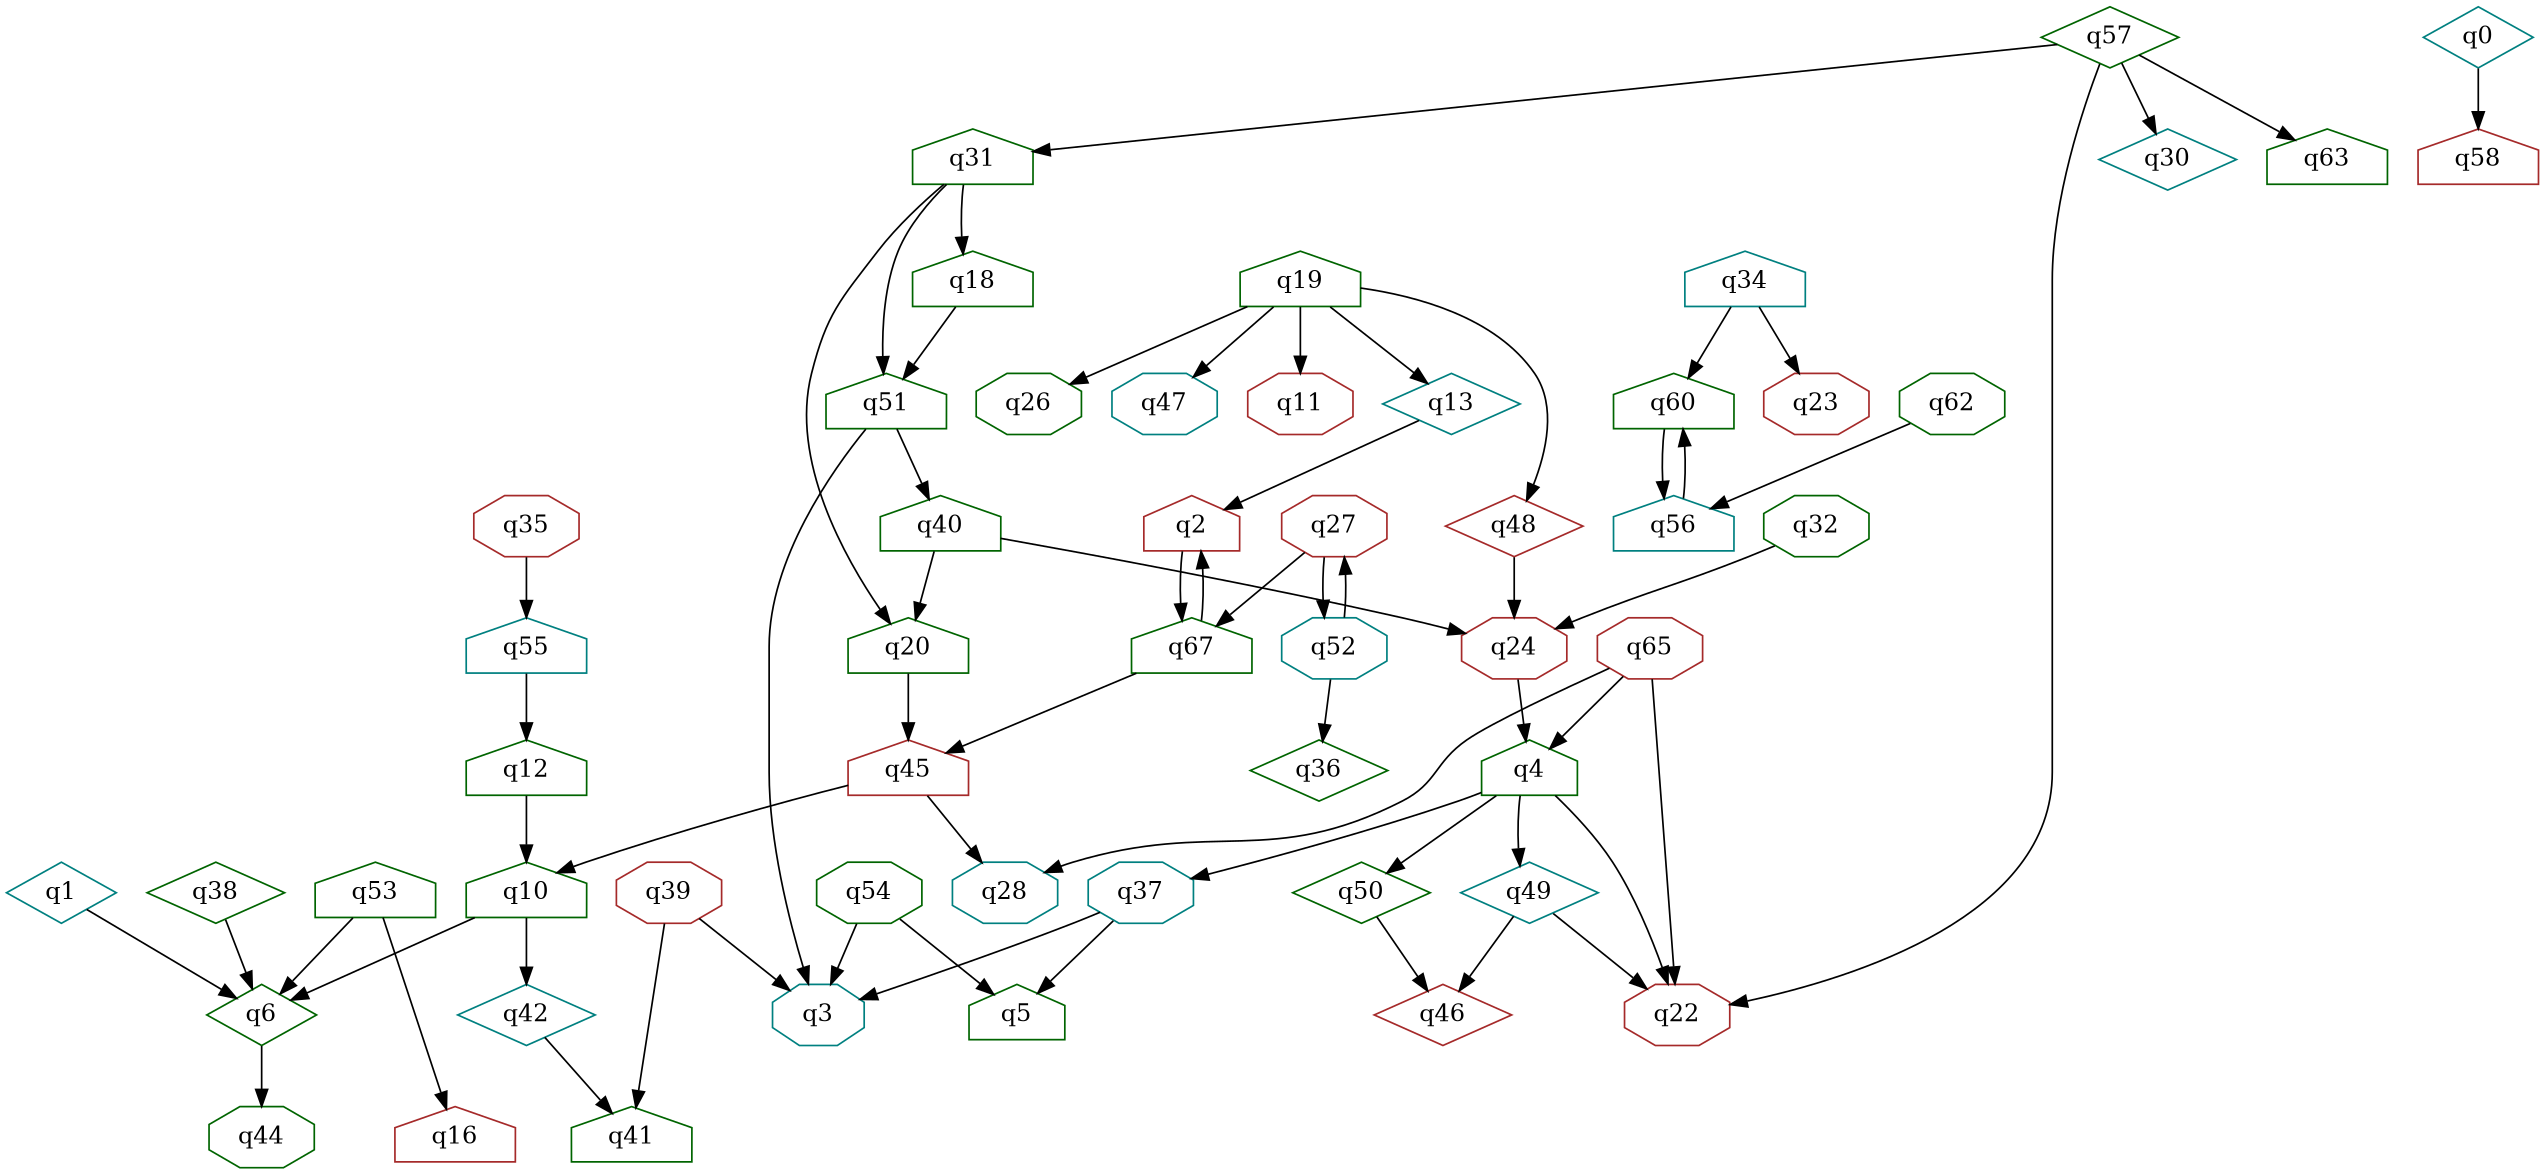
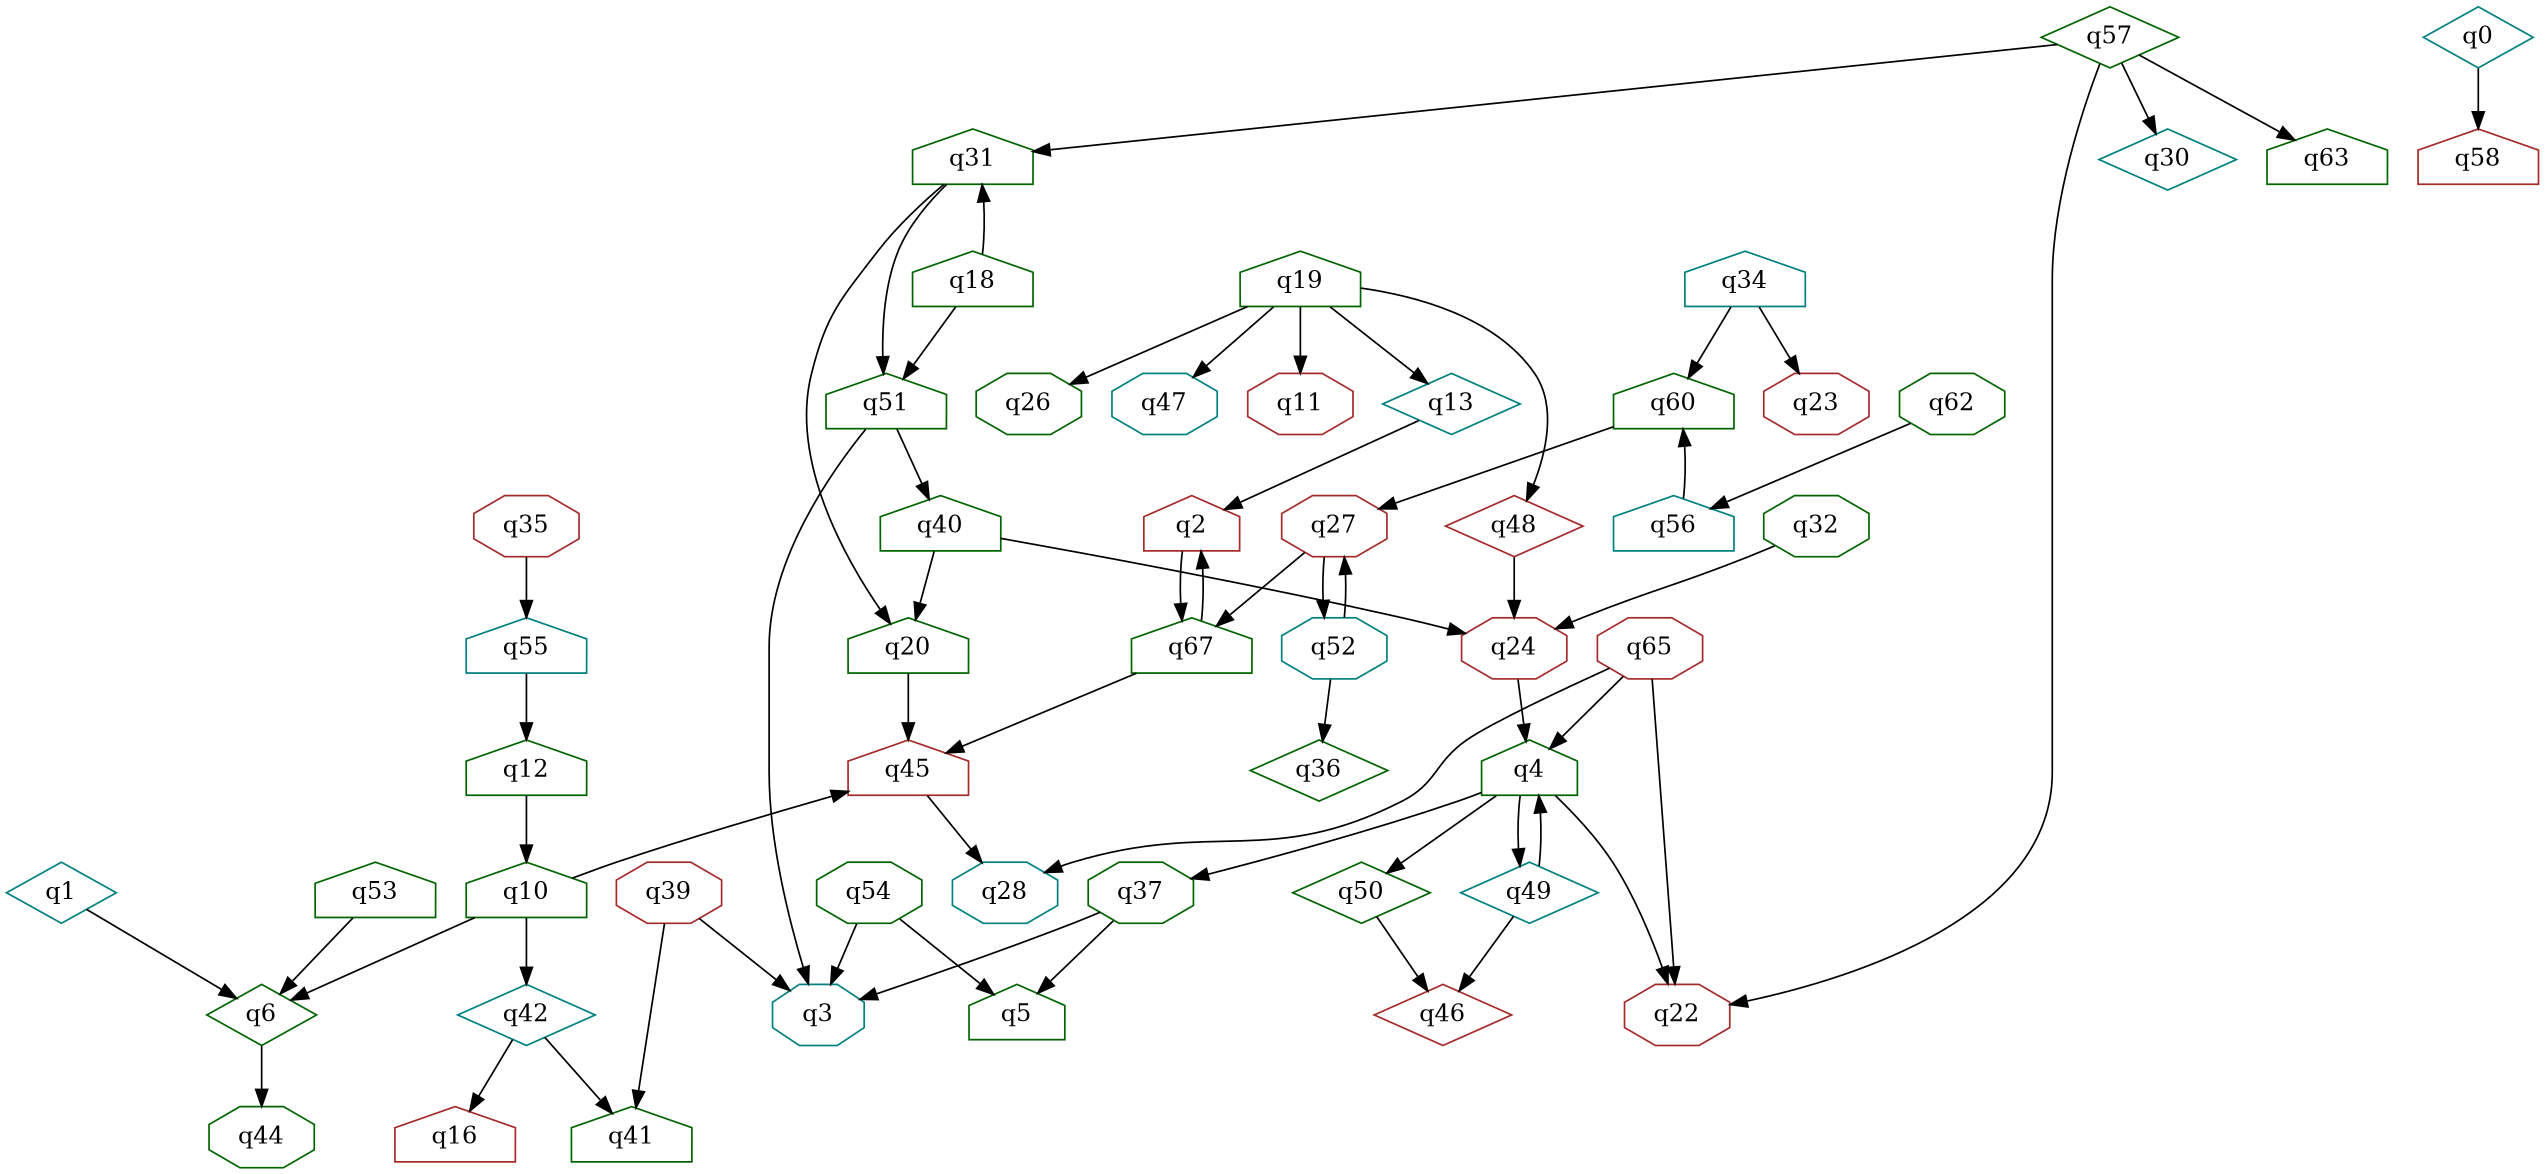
edge "q31" -> "q18": reversed
edge "q60" -> "q56": now "q60" -> "q27"
edge "q45" -> "q10": reversed
node "q38": removed
node "q37": color teal -> darkgreen
edge "q49" -> "q22": now "q49" -> "q4"
edge "q53" -> "q16": now "q42" -> "q16"
